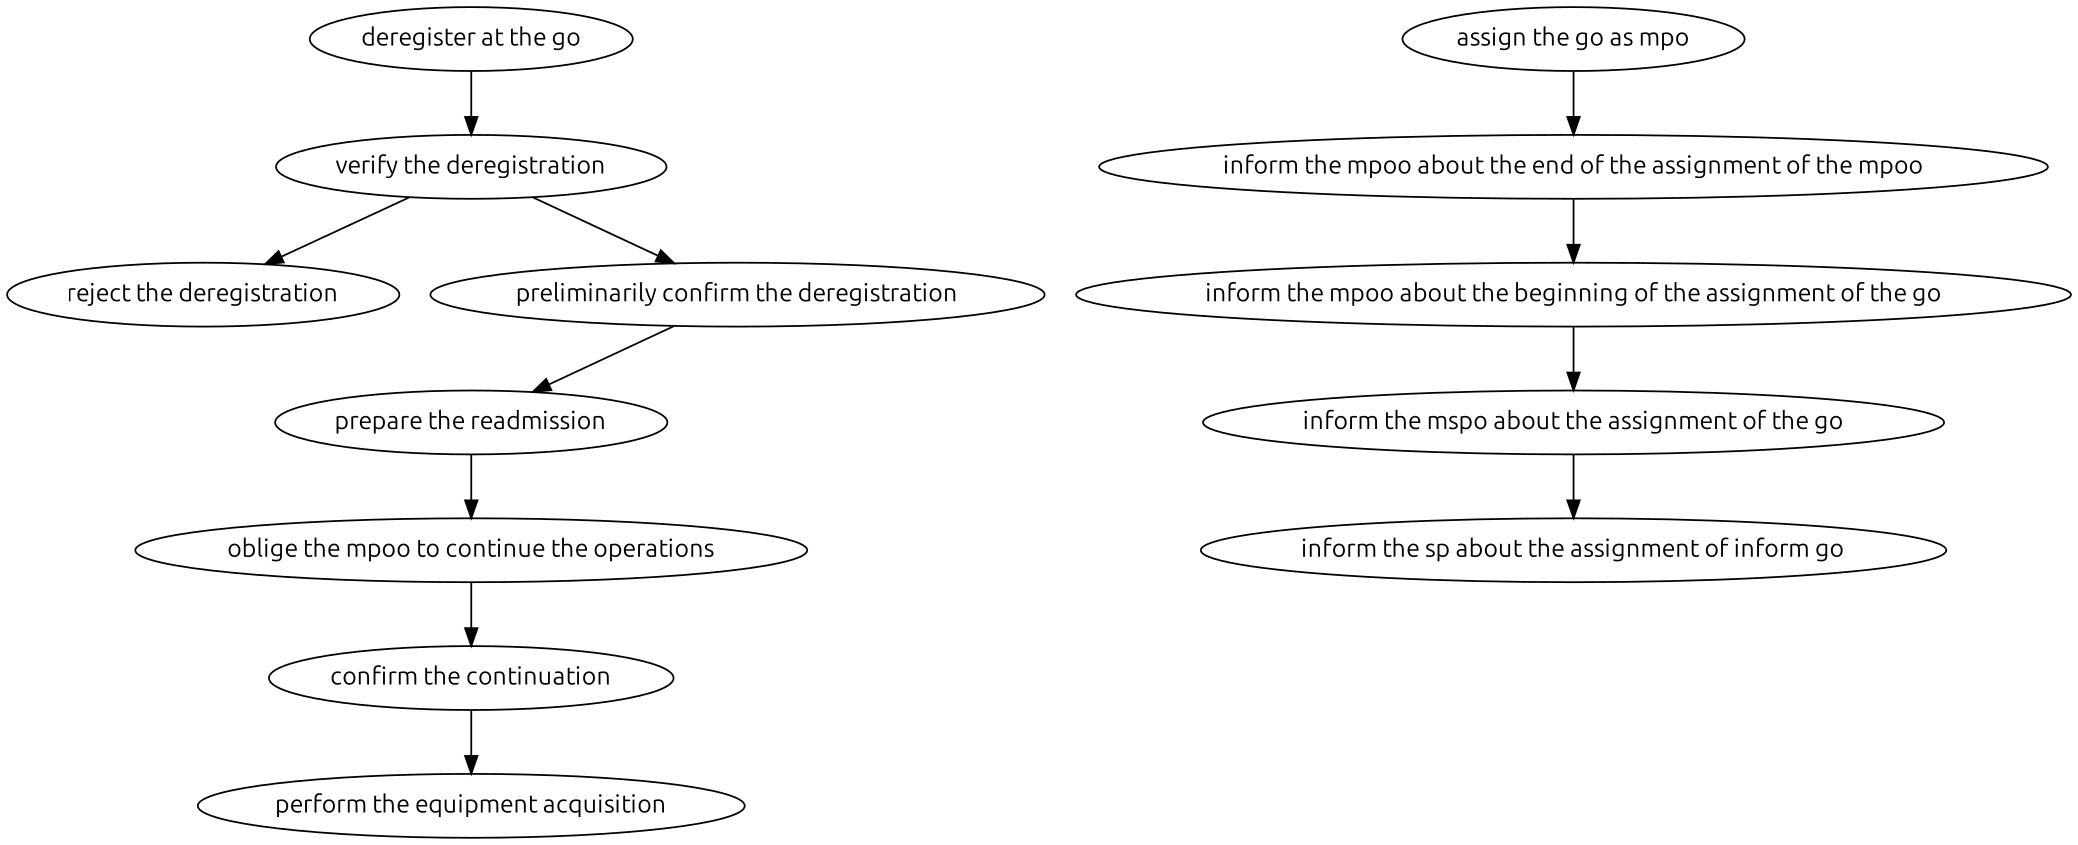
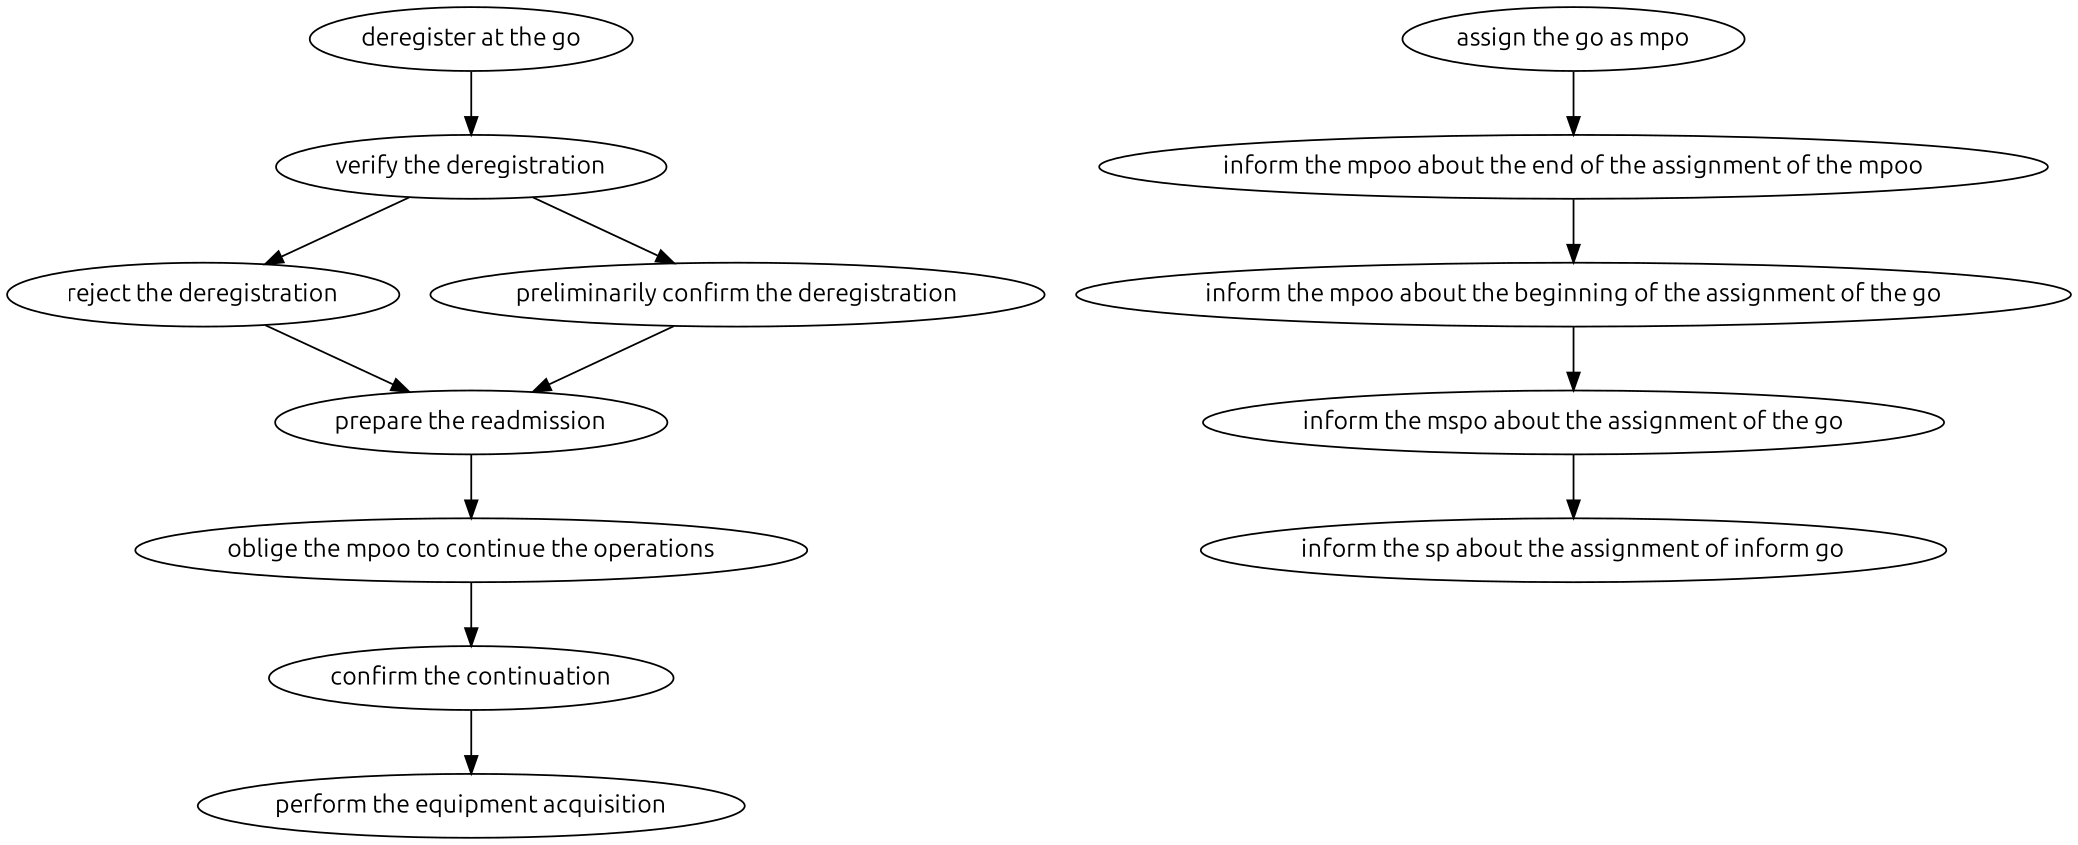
edge "reject the deregistration" -> "prepare the readmission": added
